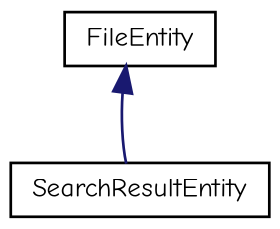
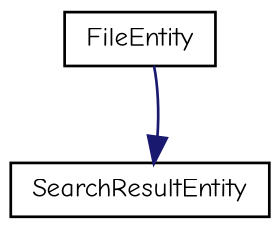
edge "SearchResultEntity" -> "FileEntity": reversed
